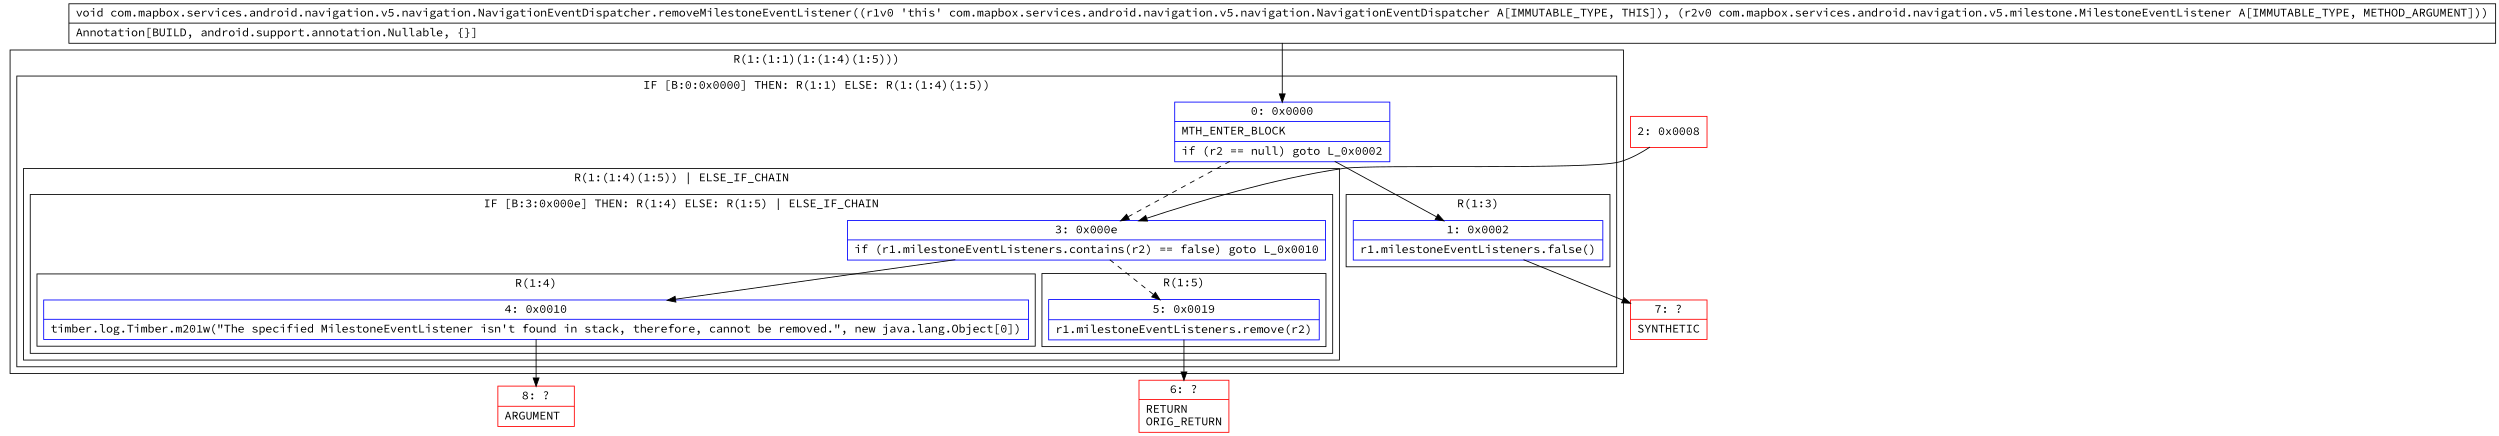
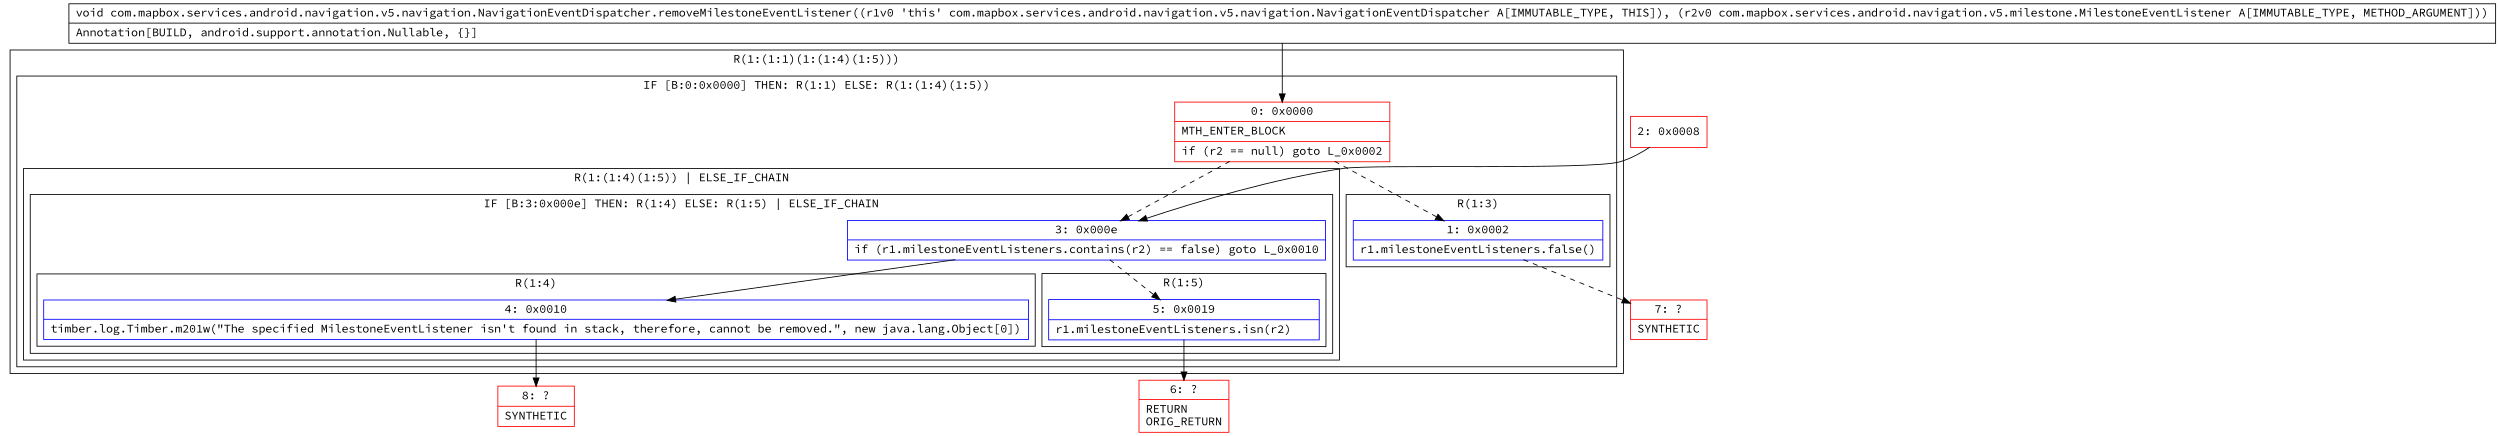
node "0: 0x0000": color blue -> red
edge "0: 0x0000" -> "1: 0x0002": style solid -> dashed
edge "1: 0x0002" -> "7: ?": style solid -> dashed
node "5: 0x0019": text "r1.milestoneEventListeners.remove(r2)" -> "r1.milestoneEventListeners.isn(r2)"
node "8: ?": text "ARGUMENT" -> "SYNTHETIC"
